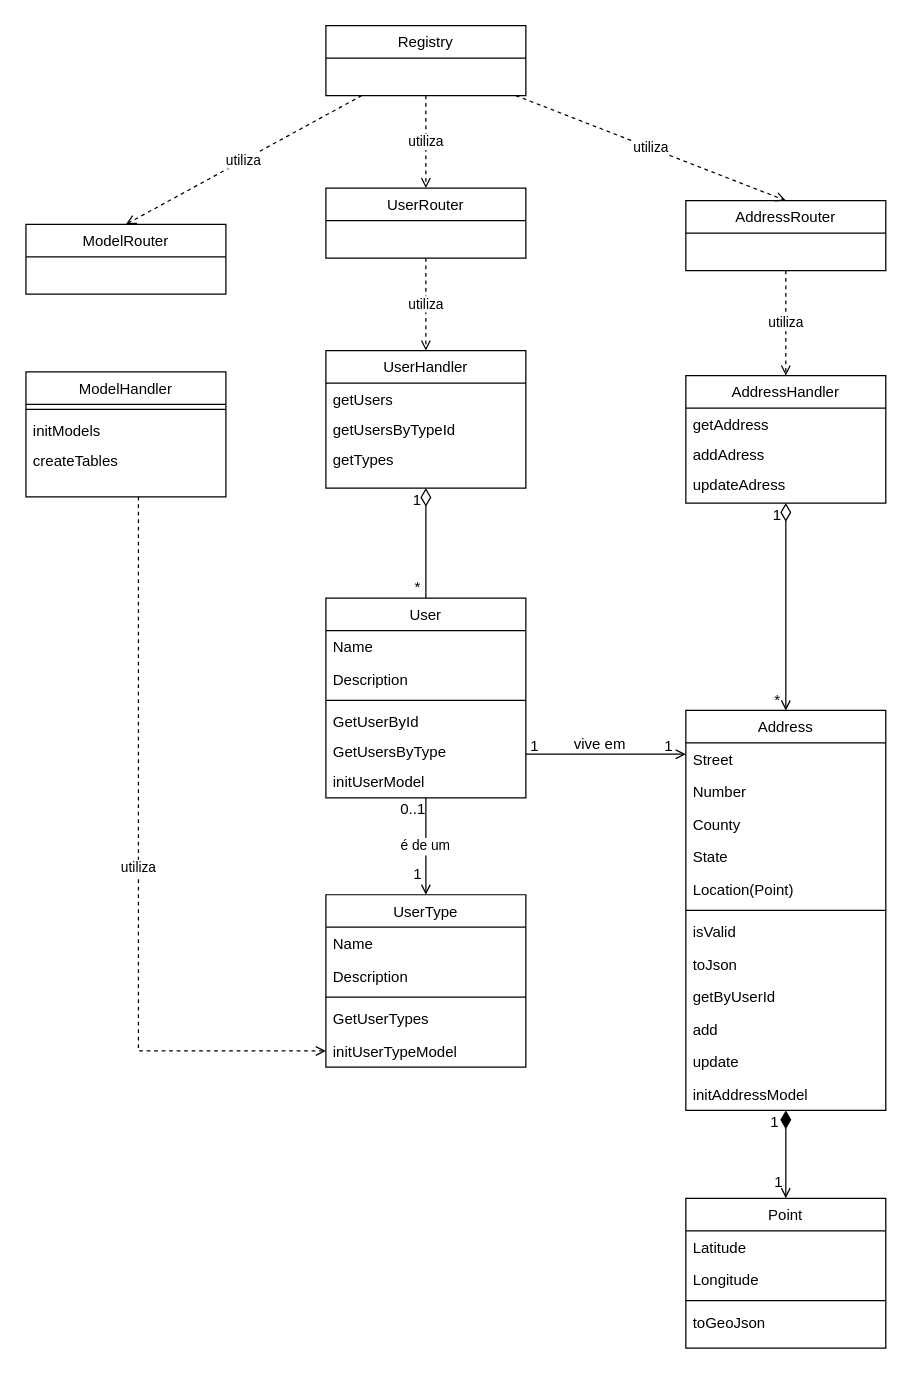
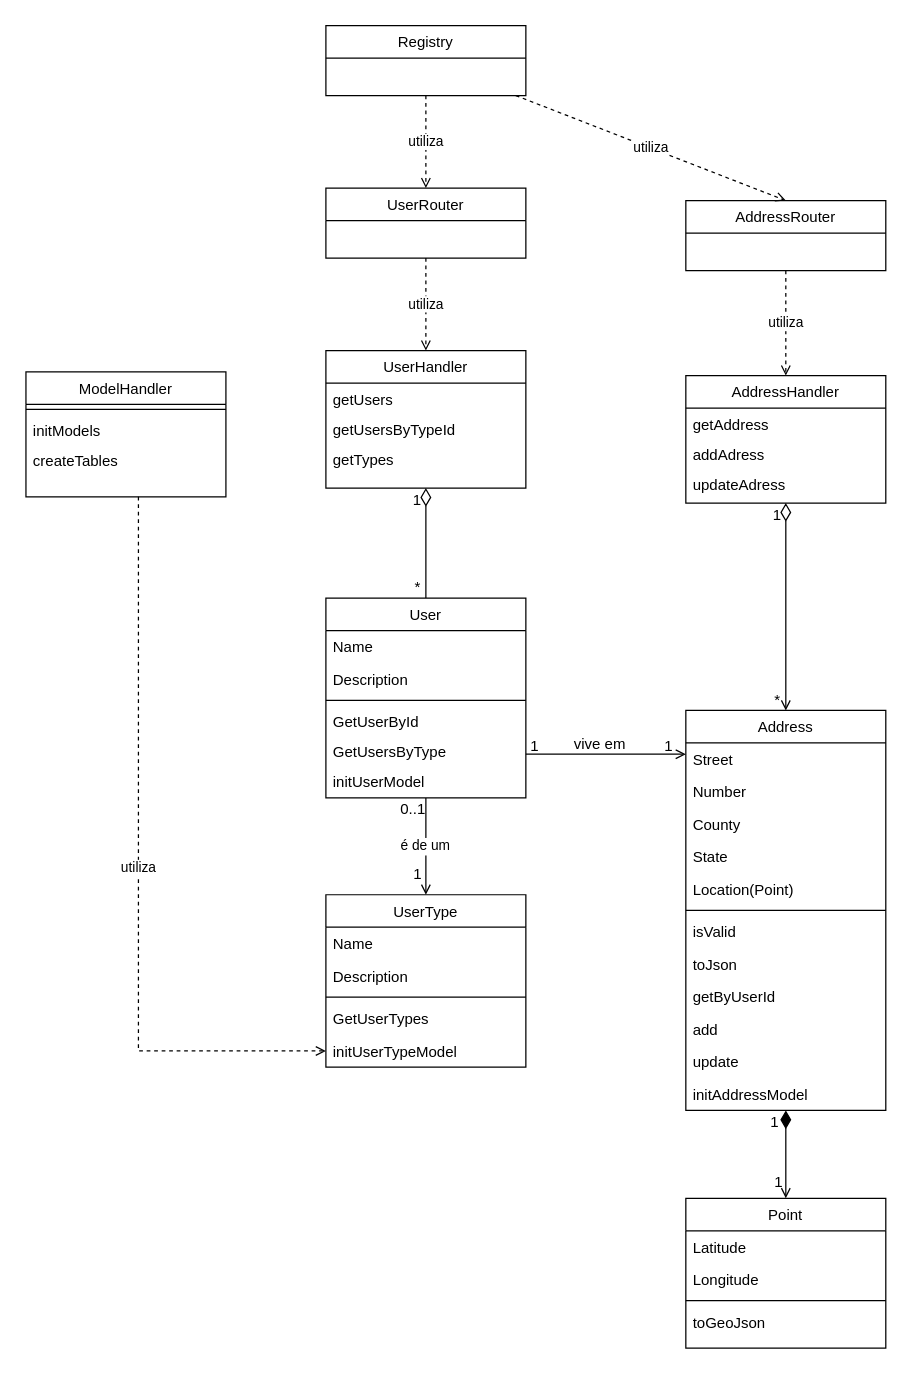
edge "Registry" -> "ModelRouter": removed, label "utiliza"
node "ModelRouter": removed
